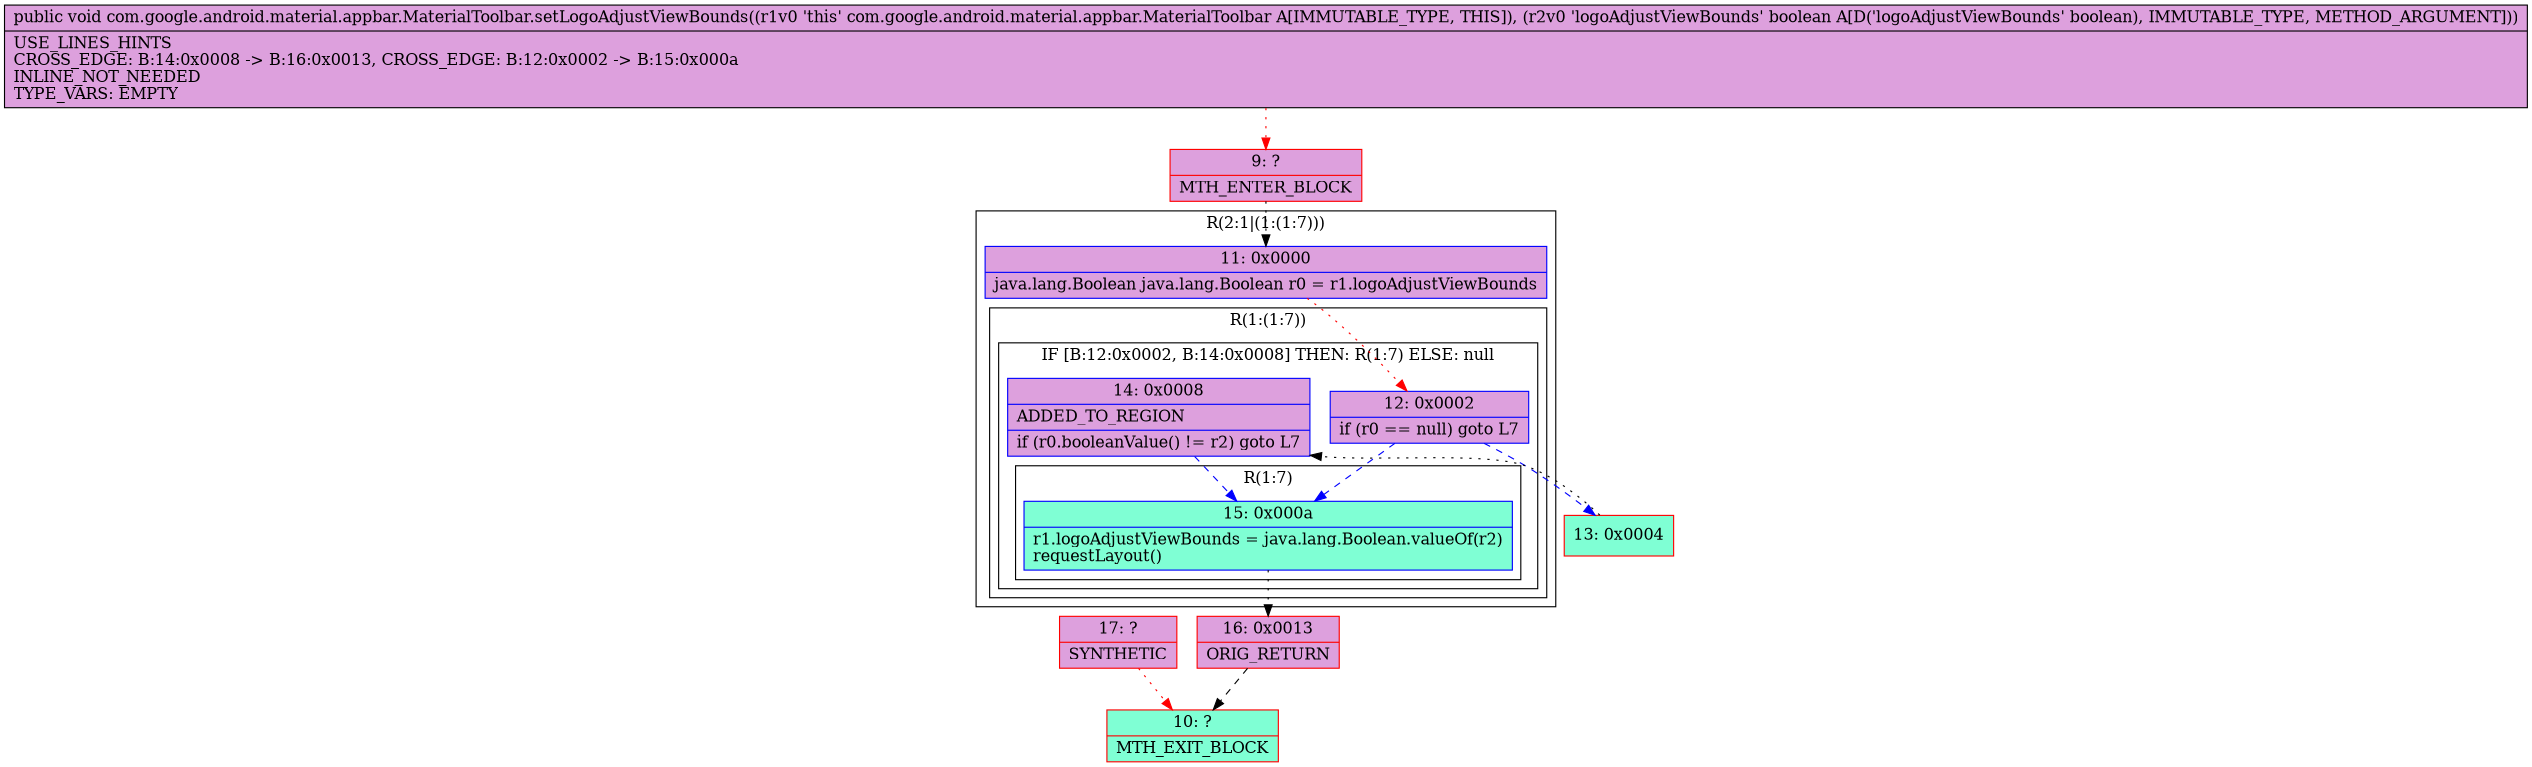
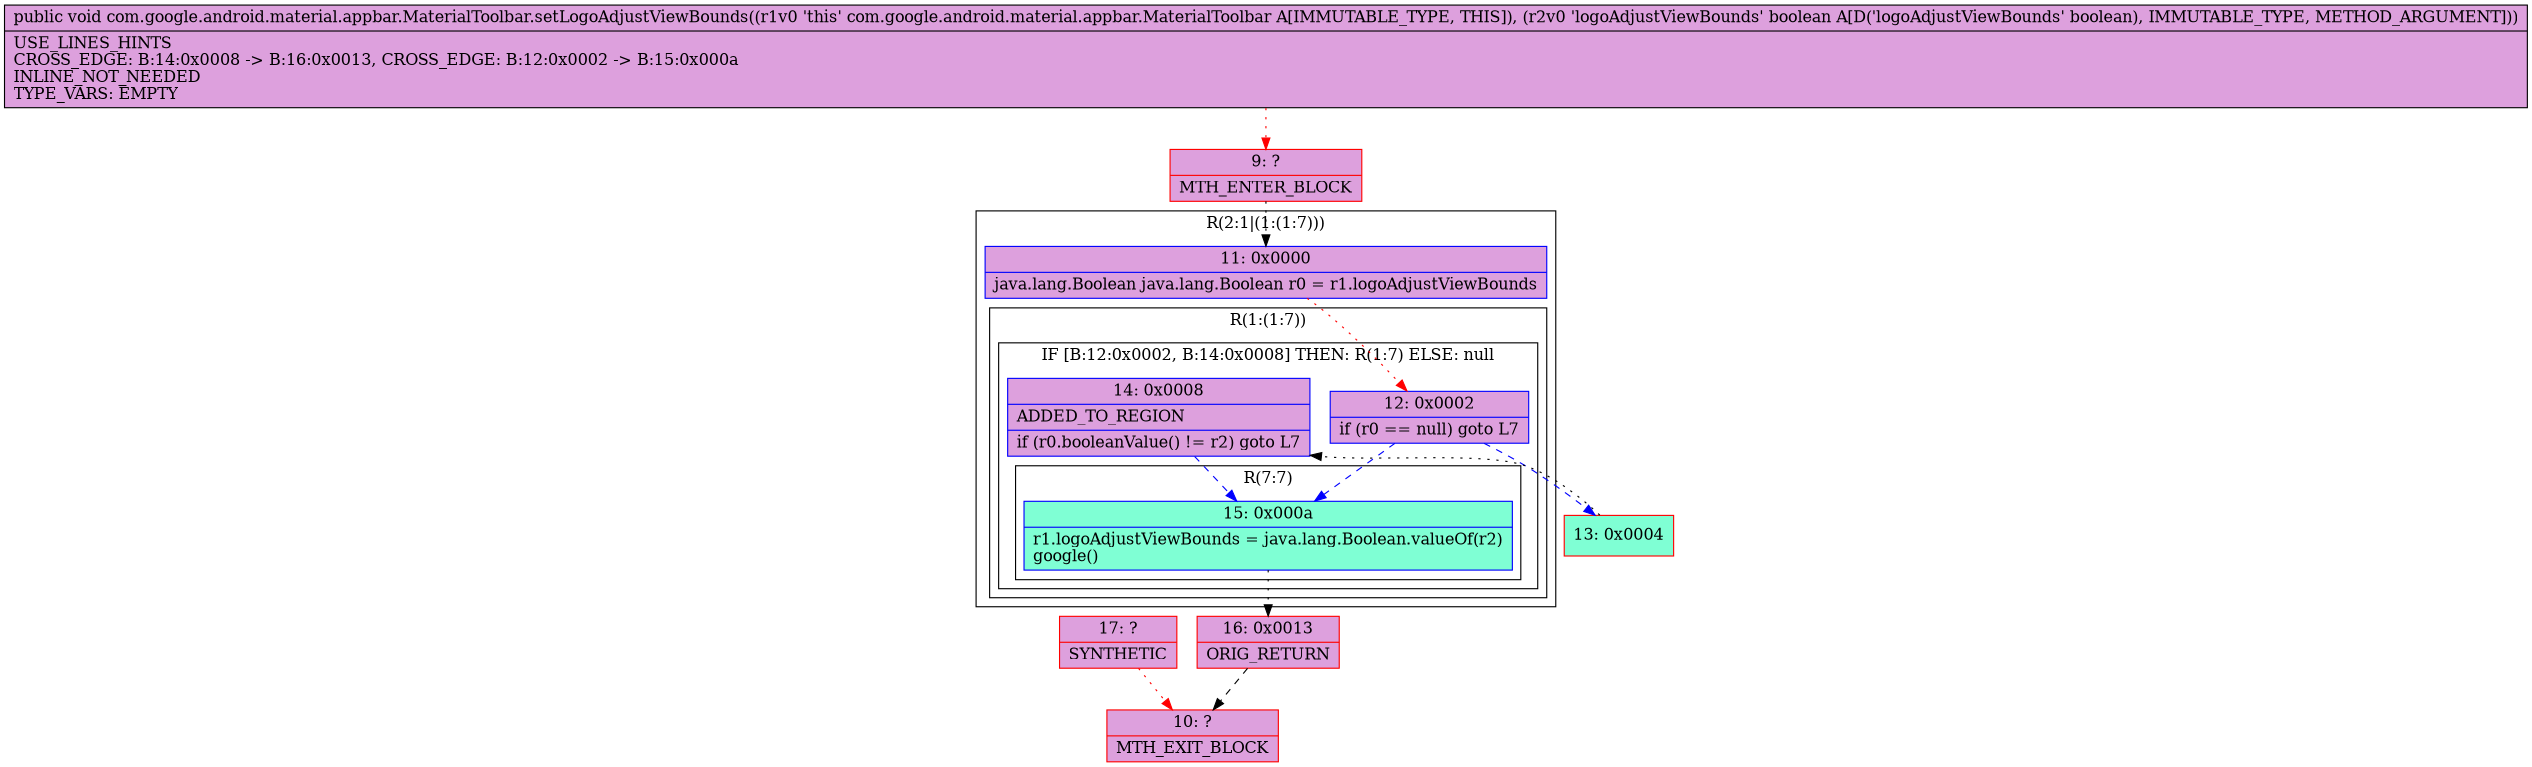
cluster "R(1:7)": label "R(1:7)" -> "R(7:7)"
node "15: 0x000a": text "requestLayout()" -> "google()"
node "10: ?": fillcolor aquamarine -> plum
